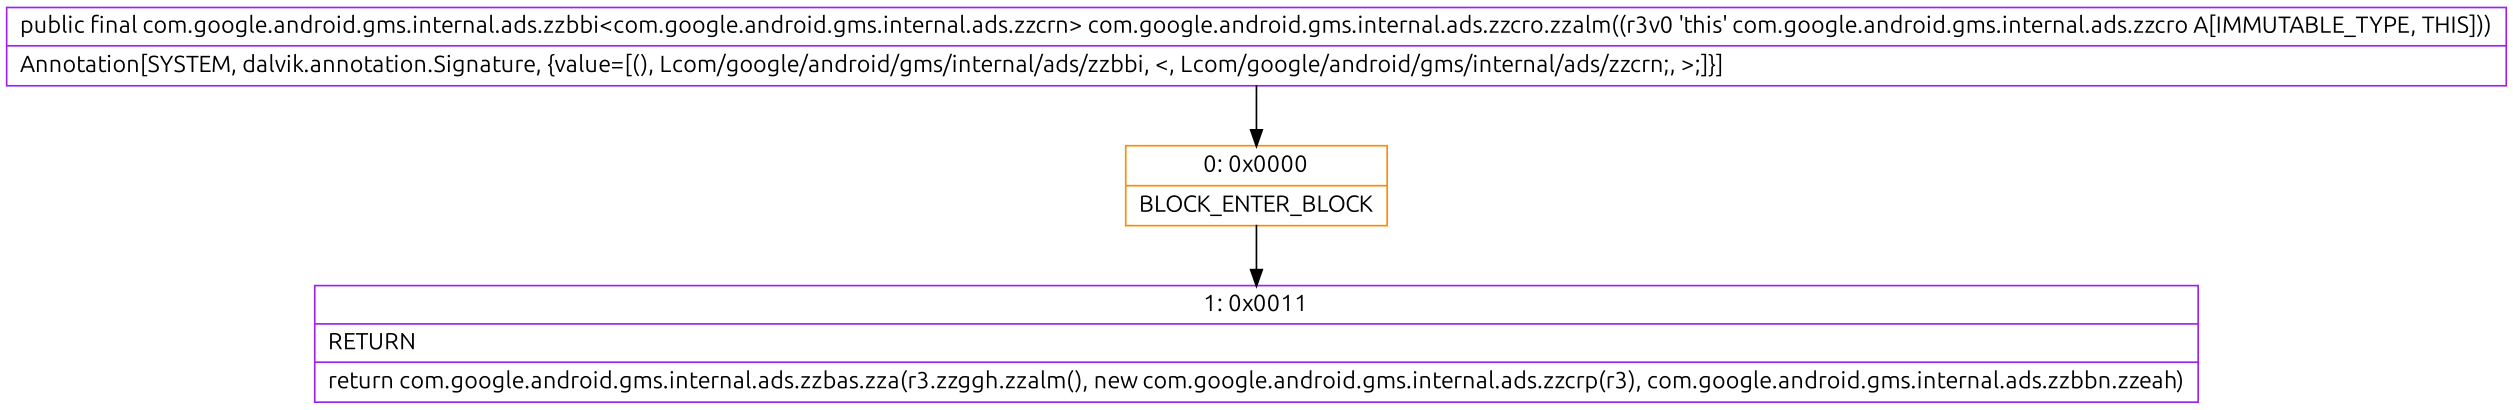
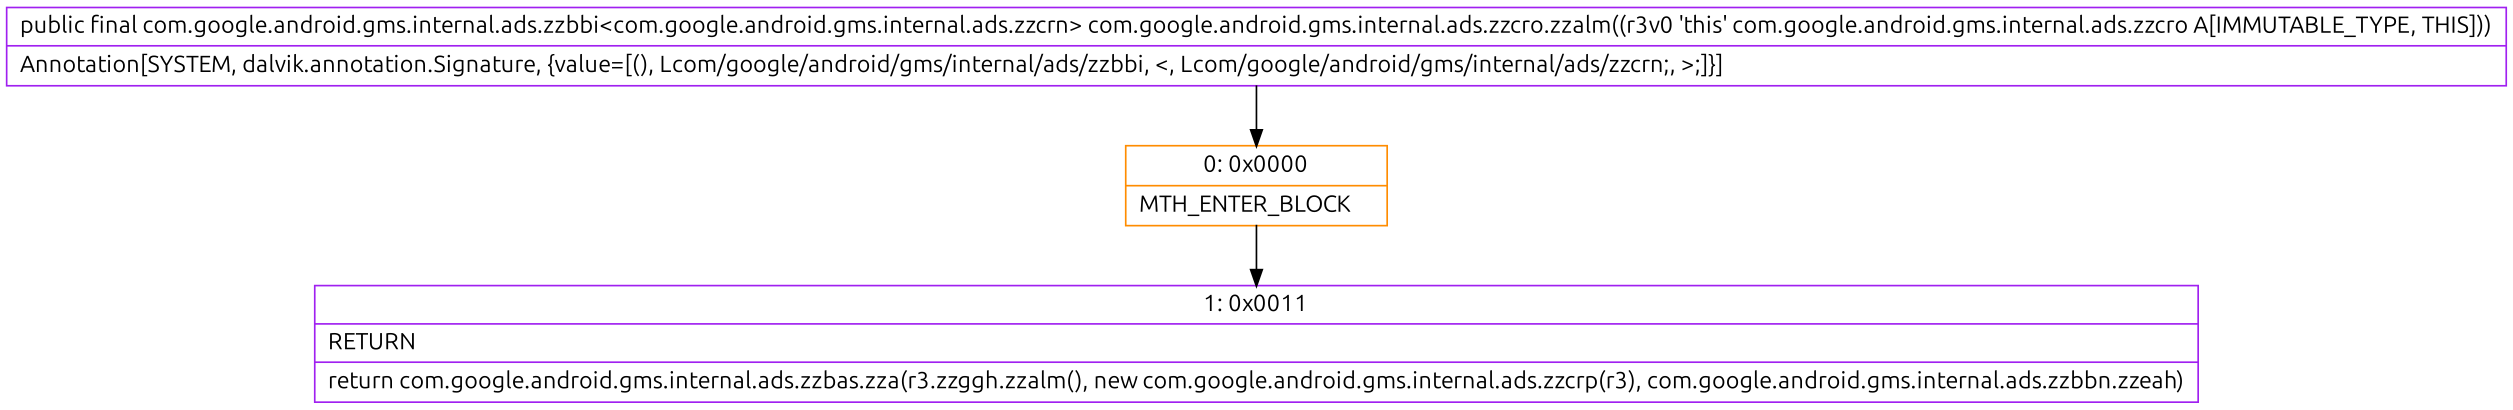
node "0: 0x0000": text "BLOCK_ENTER_BLOCK" -> "MTH_ENTER_BLOCK"
